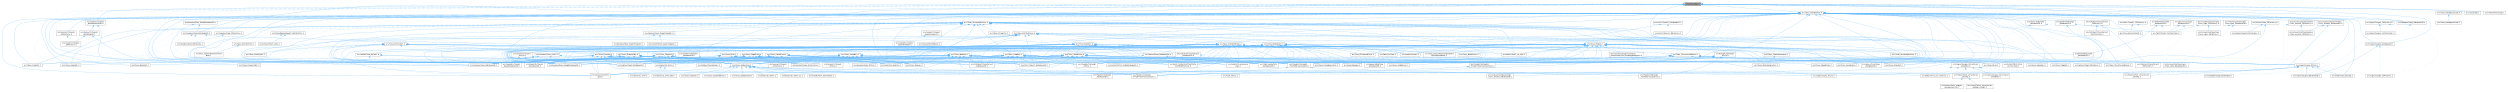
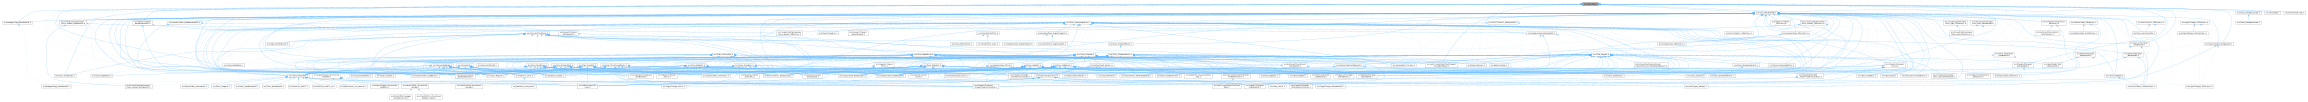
edge "src/init/Ionit_Initializer.C" -> "src/visualization/cgns /Iovs_cgns_IOFactory.h": now "src/init/Ionit_Initializer.C" -> "src/Ioss_CommSet.C"
node "src/IossRegionReport_NullEntity.h": label "src/IossRegionReport_NullEntity.h" -> "src/Ioss_NullEntity.h"
node "src/exonull/Ioexnl _IOFactory.C": removed
node "src/exonull/Ioexnl _SuperElement.C": removed
edge "src/unit_tests/UnitTestText Mesh.C" -> "src/Ioss_NullEntity.C": now "src/unit_tests/UnitTestText Mesh.C" -> "src/unit_tests/UnitTestIotm TextMeshFixture.h"
edge "src/Ioss_ElementBlock.C" -> "src/Ioss_ElementBlock.h": reversed
node "src/exodus/Ioex_BaseDatabaseIO.C": label "src/exodus/Ioex_BaseDatabaseIO.C" -> "src/exodus/Ioex_SideBlock.C"
node "src/main/cth_pressure _map.C": label "src/main/cth_pressure _map.C" -> "src/main/cth_visualization _map.C"
node "src/utest/Utst_blob _write_read.C": removed
node "src/main/io_info.C": removed
